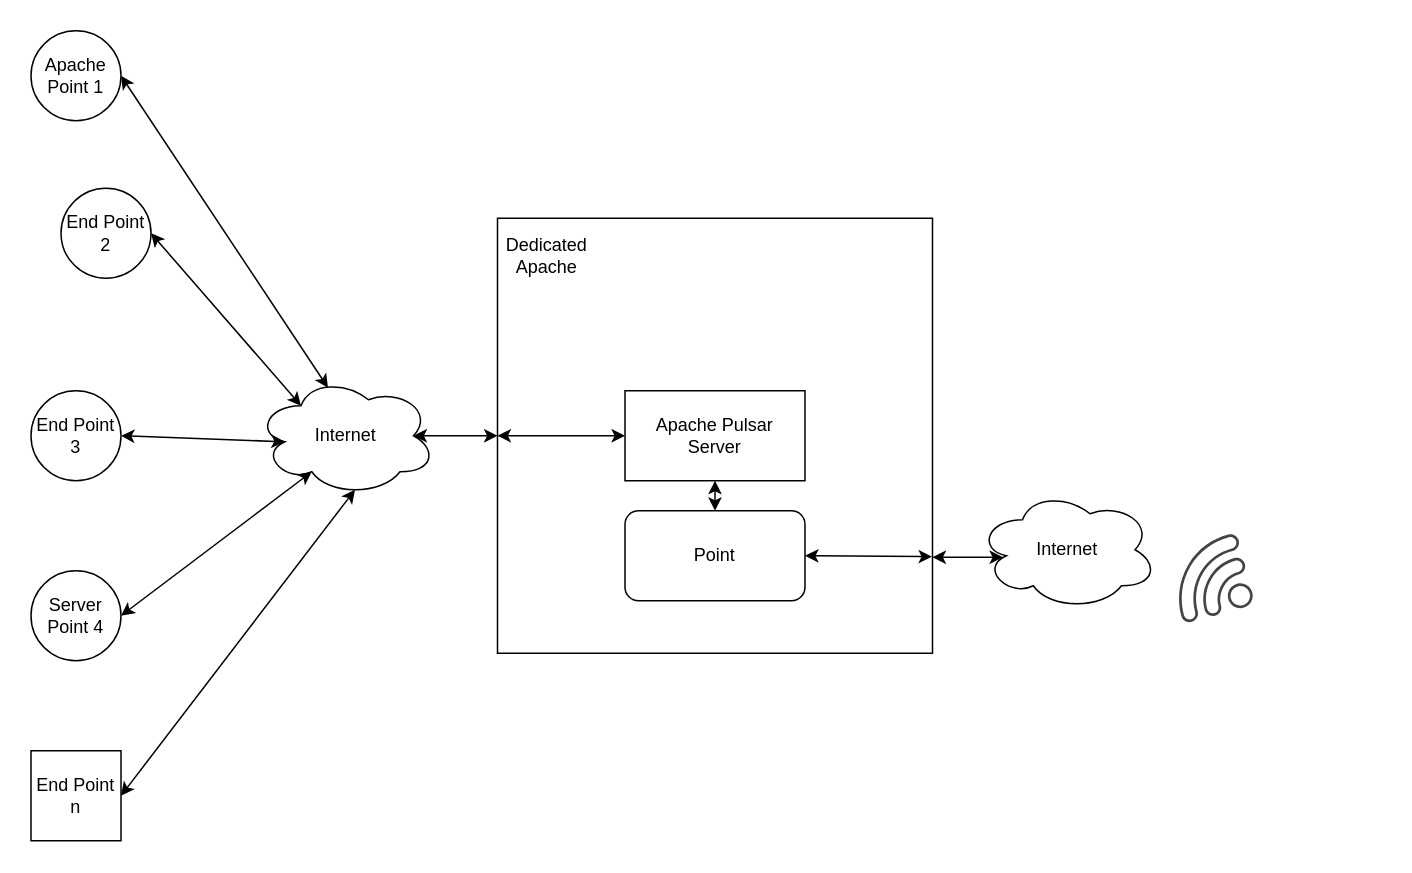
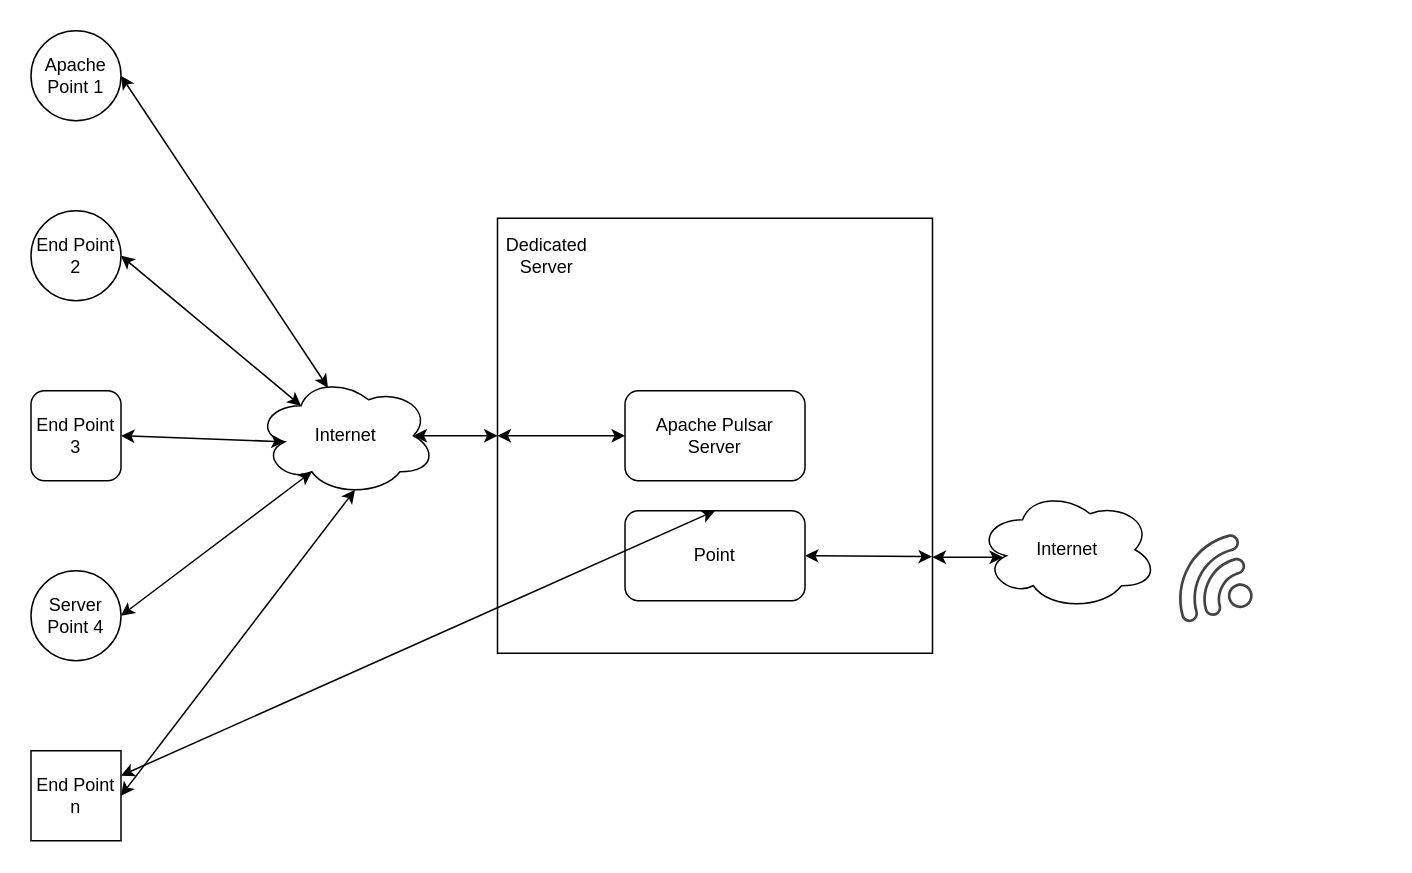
node "End Point 2": moved (106, 233) -> (76, 256)
node "Dedicated Apache": label "Dedicated Apache" -> "Dedicated Server"
node "End Point 3": shape ellipse -> rounded rectangle
node "Apache Pulsar Server": shape rectangle -> rounded rectangle
edge "Apache Pulsar Server" -- "Point": now "End Point n" -- "Point"
